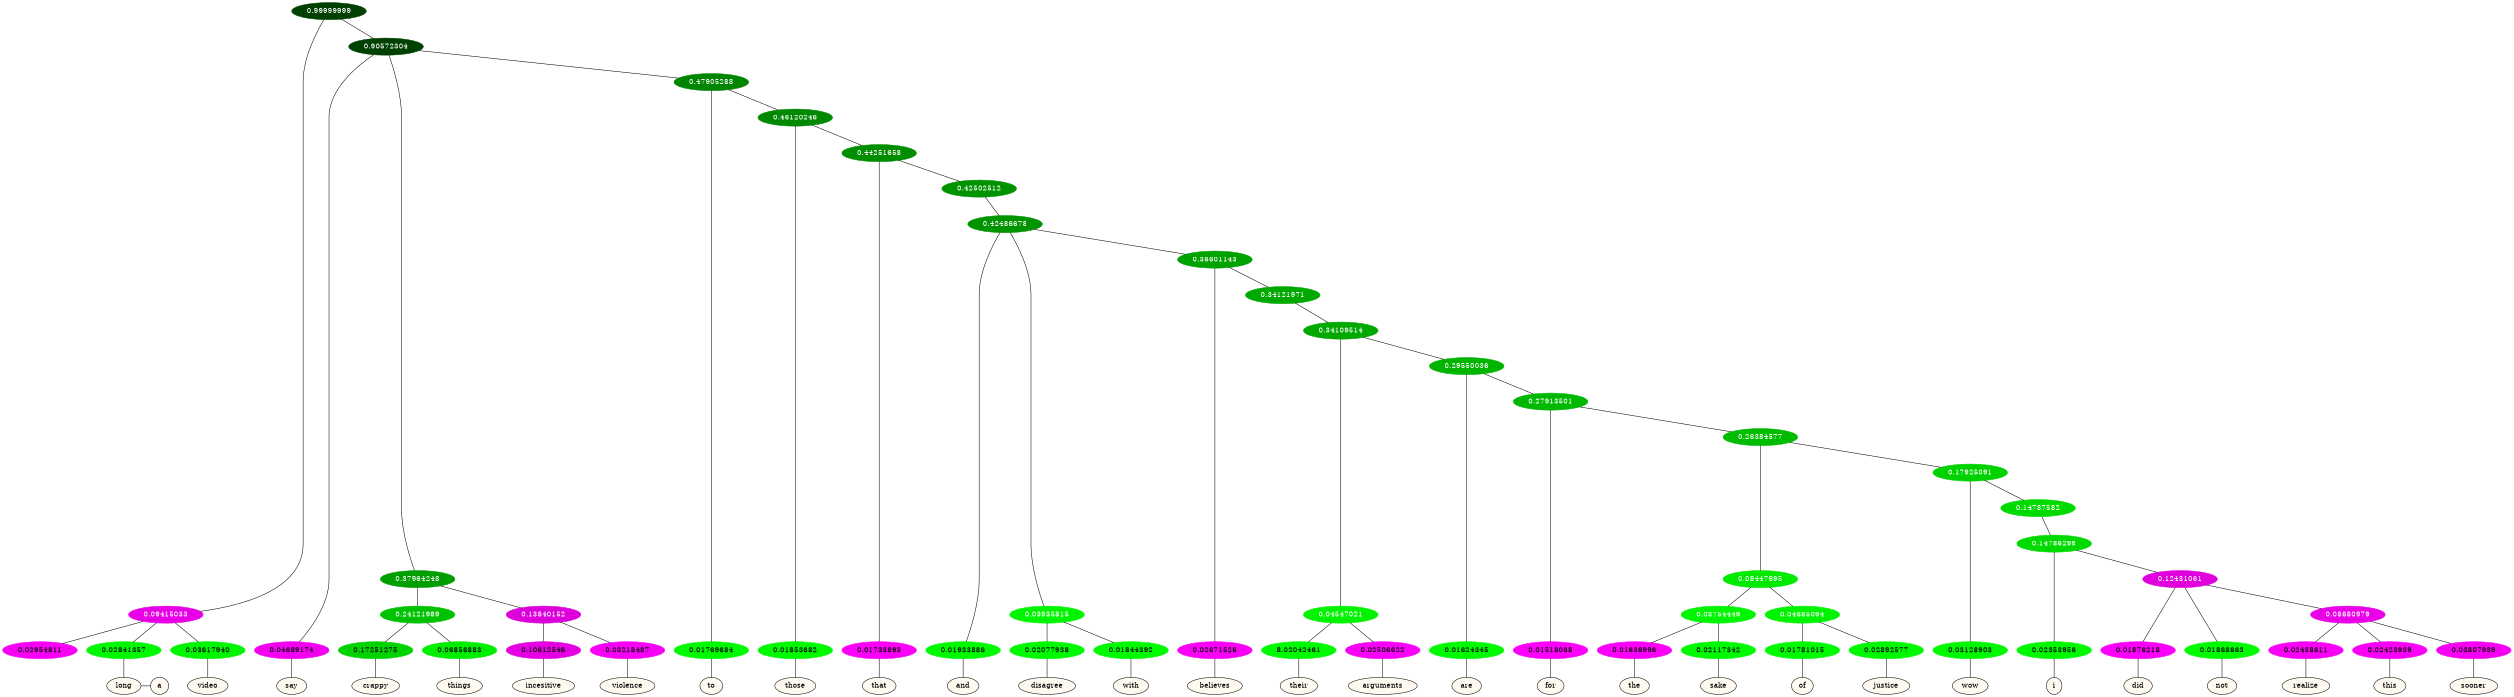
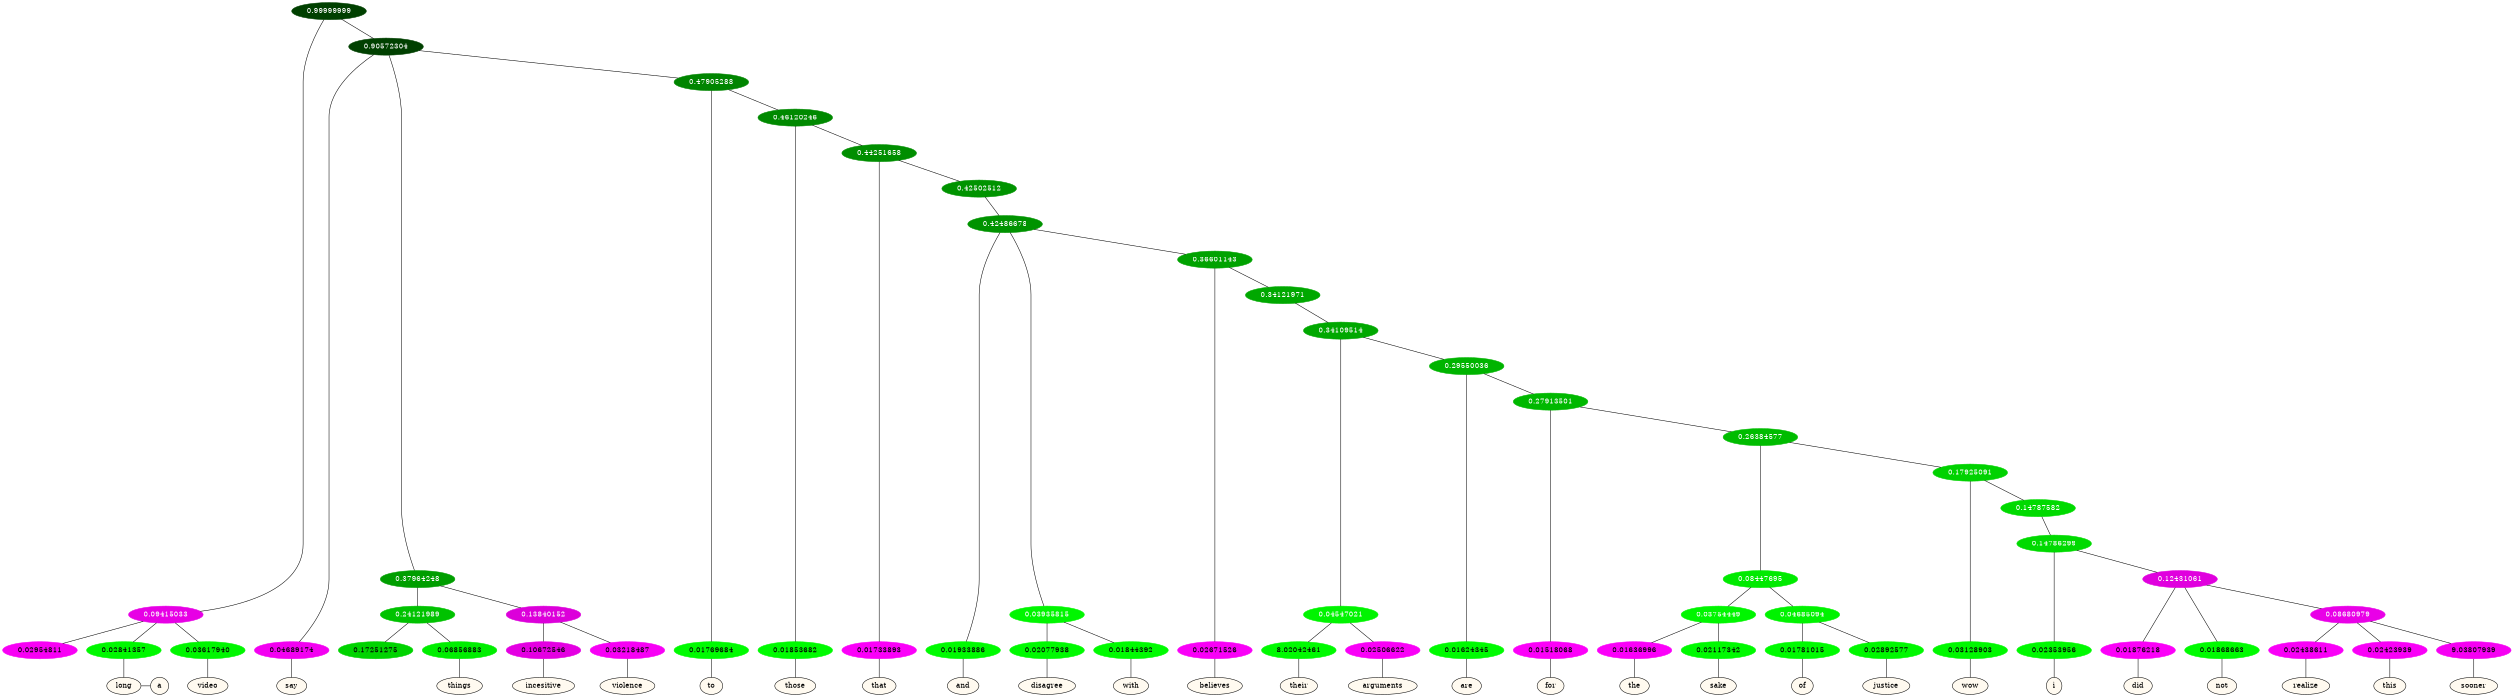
node "0.10612546": label "0.10612546" -> "0.10672546"
node "0.03807939": label "0.03807939" -> "9.03807939"
node "crappy": removed
